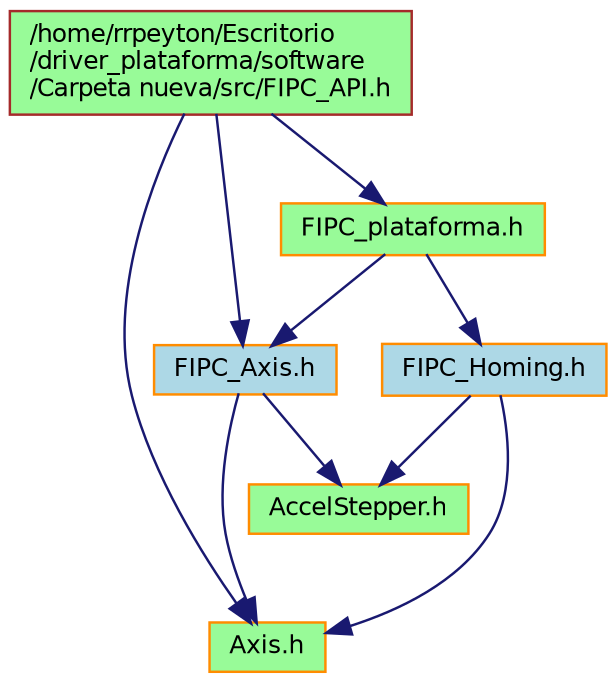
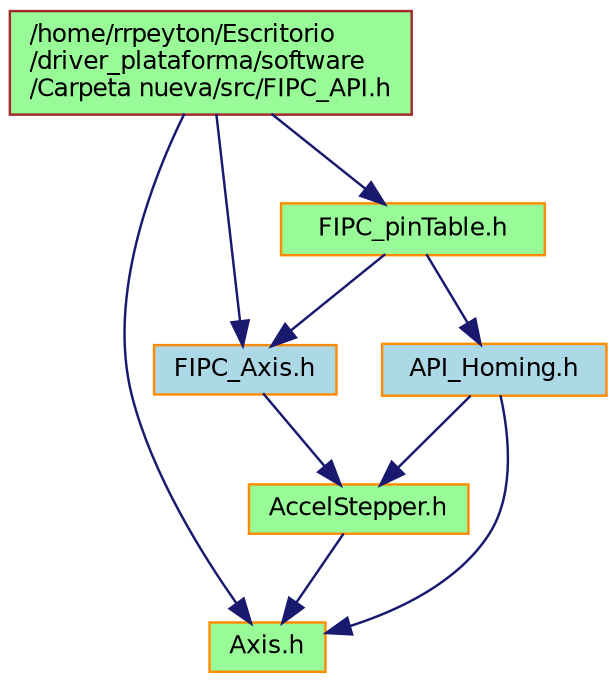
node "FIPC_plataforma.h": label "FIPC_plataforma.h" -> "FIPC_pinTable.h"
node "FIPC_Homing.h": label "FIPC_Homing.h" -> "API_Homing.h"
edge "FIPC_Axis.h" -> "Axis.h": now "AccelStepper.h" -> "Axis.h"
